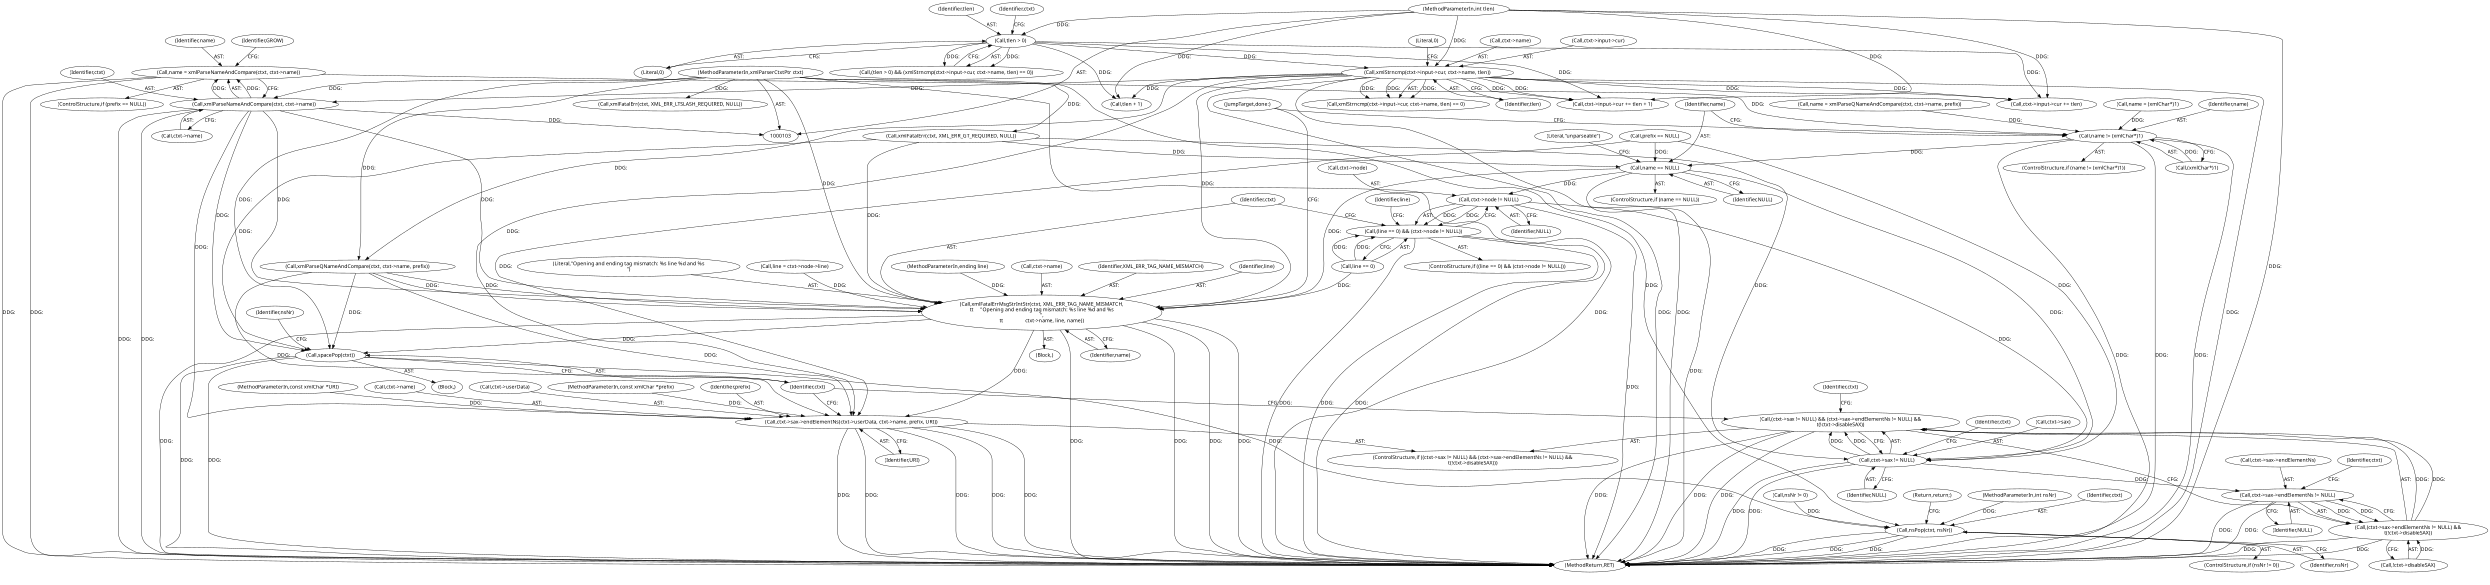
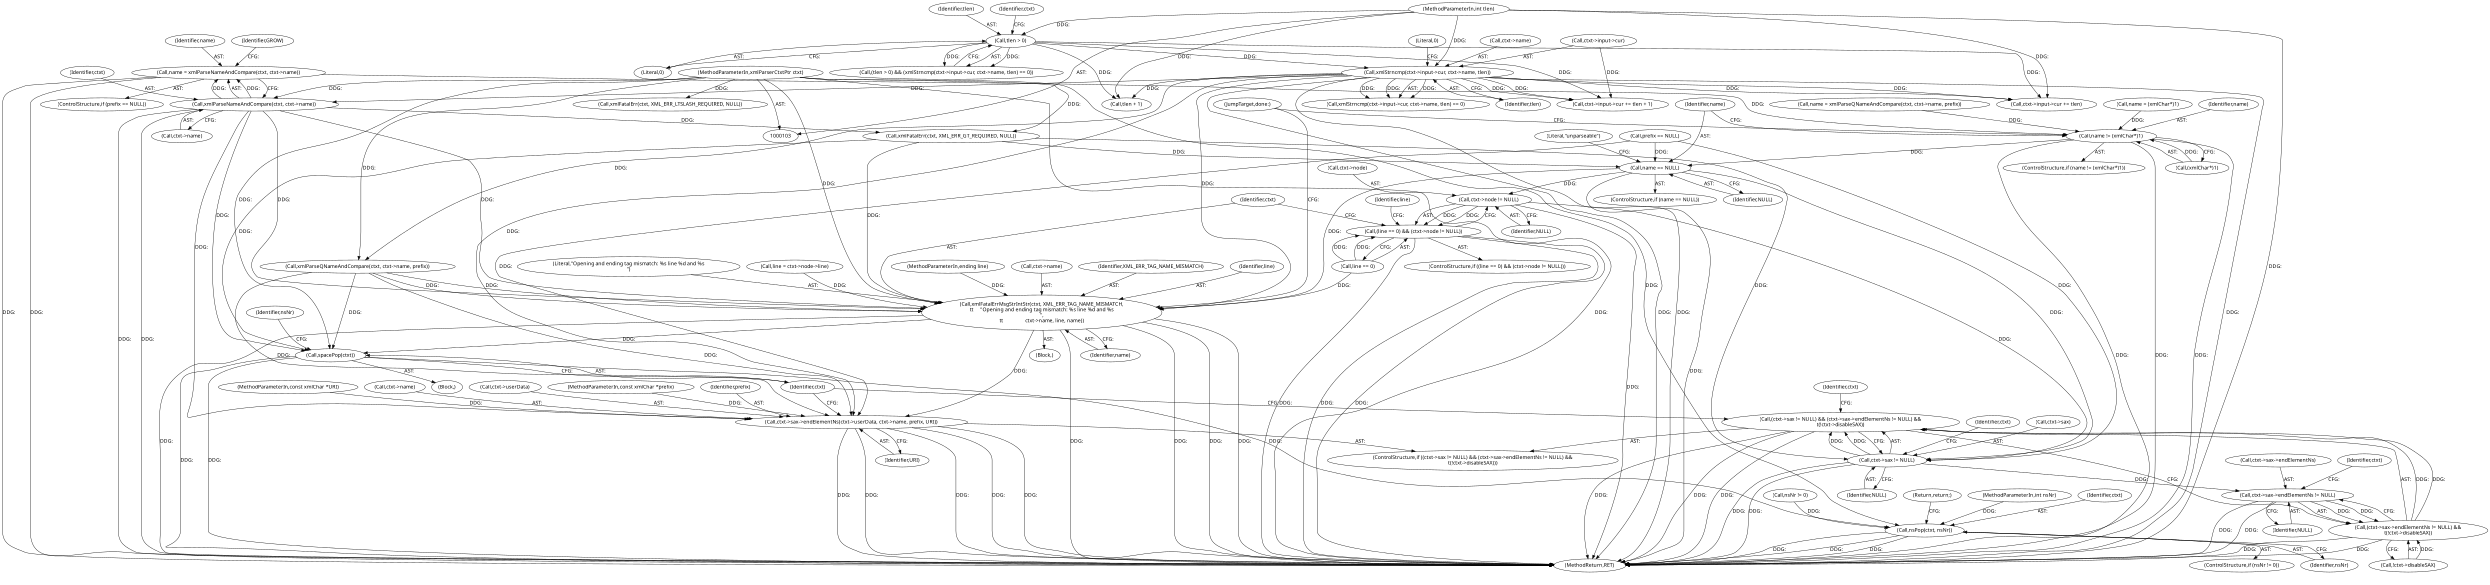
edge "(MethodParameterIn,int tlen)" -> "(Call,ctxt->input->cur += tlen + 1)": now "(Call,ctxt->input->cur)" -> "(Call,ctxt->input->cur += tlen + 1)"
edge "(Call,xmlParseNameAndCompare(ctxt, ctxt->name))" -> "1000103": now "(Call,xmlParseNameAndCompare(ctxt, ctxt->name))" -> "(Call,xmlFatalErr(ctxt, XML_ERR_GT_REQUIRED, NULL))"
